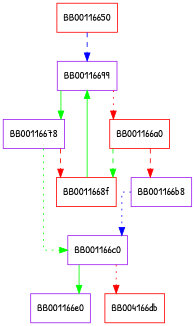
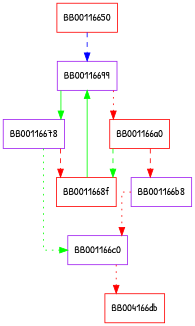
edge "BB001166b8" -> "BB001166c0": color blue -> red
node "BB001166e0": removed
